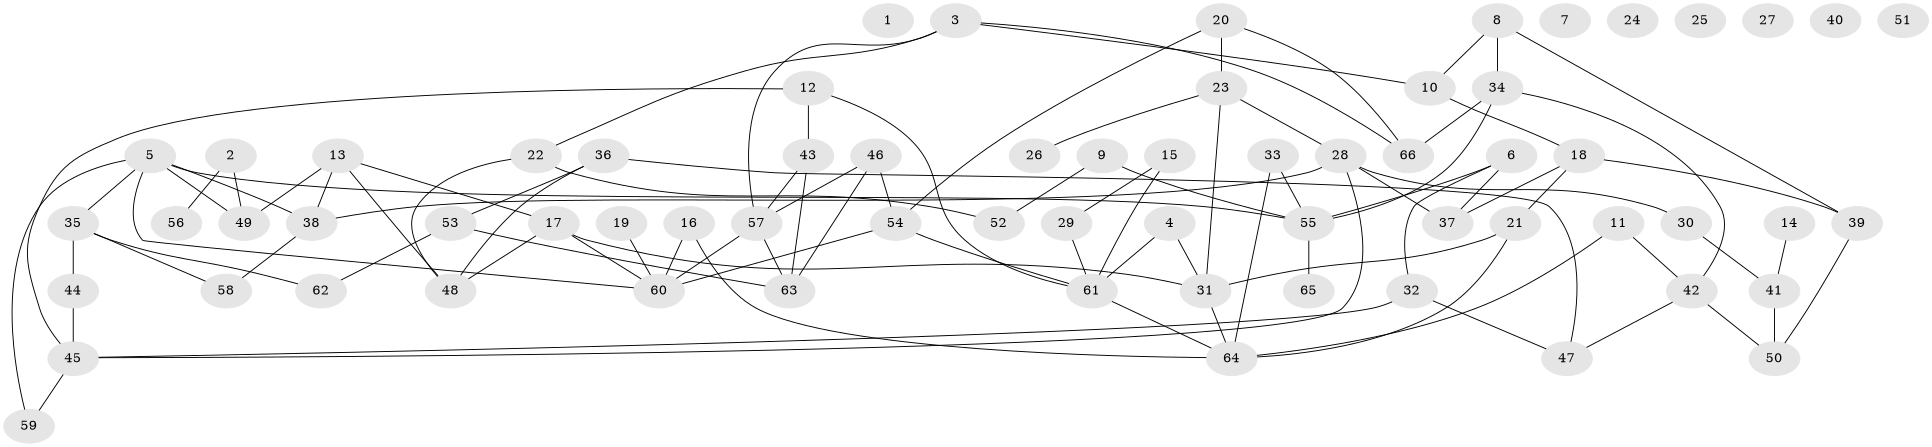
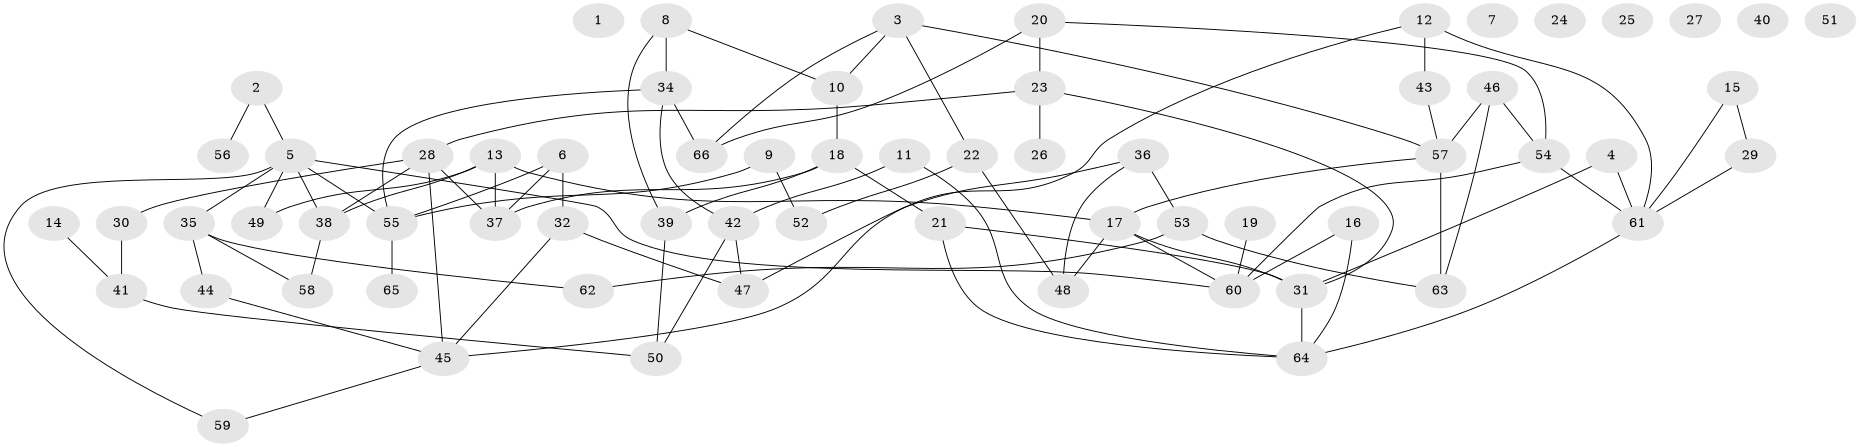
node "33": removed
edge "2" -- "49": now "2" -- "5"
edge "43" -- "63": removed
edge "13" -- "48": now "13" -- "37"
edge "57" -- "60": now "57" -- "17"
